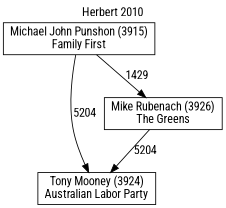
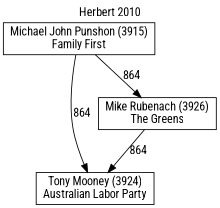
edge "Michael John Punshon (3915) Family First" -> "Mike Rubenach (3926) The Greens": label "1429" -> "864"
edge "Michael John Punshon (3915) Family First" -> "Tony Mooney (3924) Australian Labor Party": label "5204" -> "864"
edge "Mike Rubenach (3926) The Greens" -> "Tony Mooney (3924) Australian Labor Party": label "5204" -> "864"
